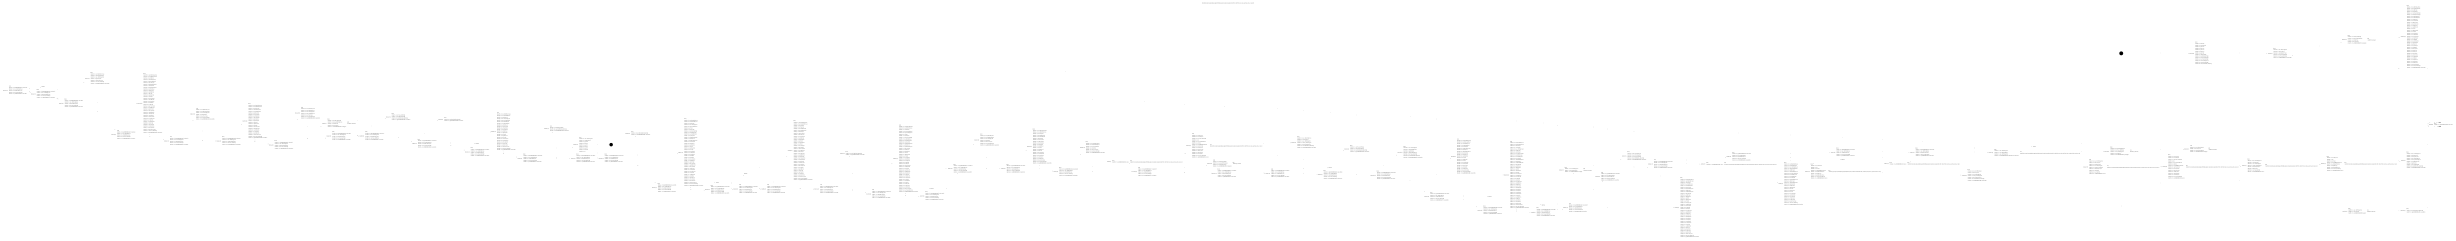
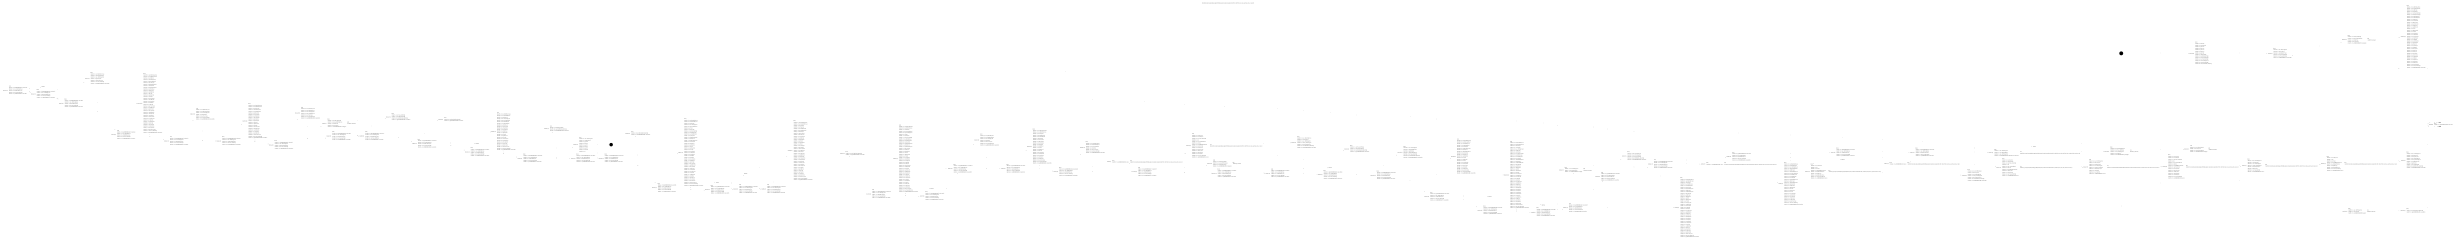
node "0x4024c3 [44]": added
node "0x401c1a [28]": removed
